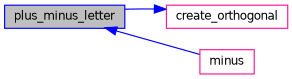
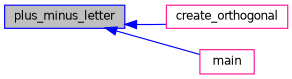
edge "plus_minus_letter" -> "create_orthogonal": reversed
node "minus": label "minus" -> "main"
